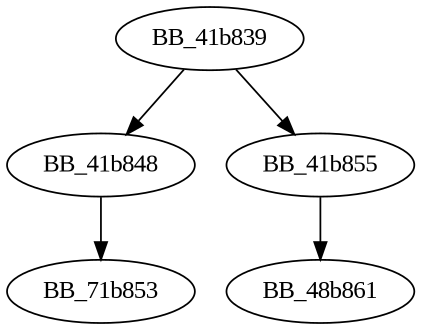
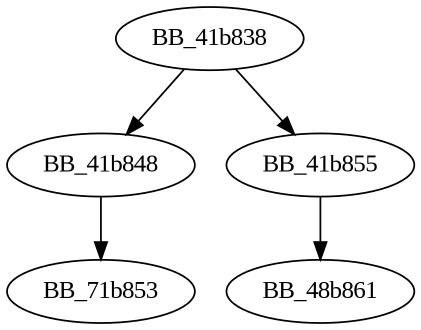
node "BB_41b839": label "BB_41b839" -> "BB_41b838"
